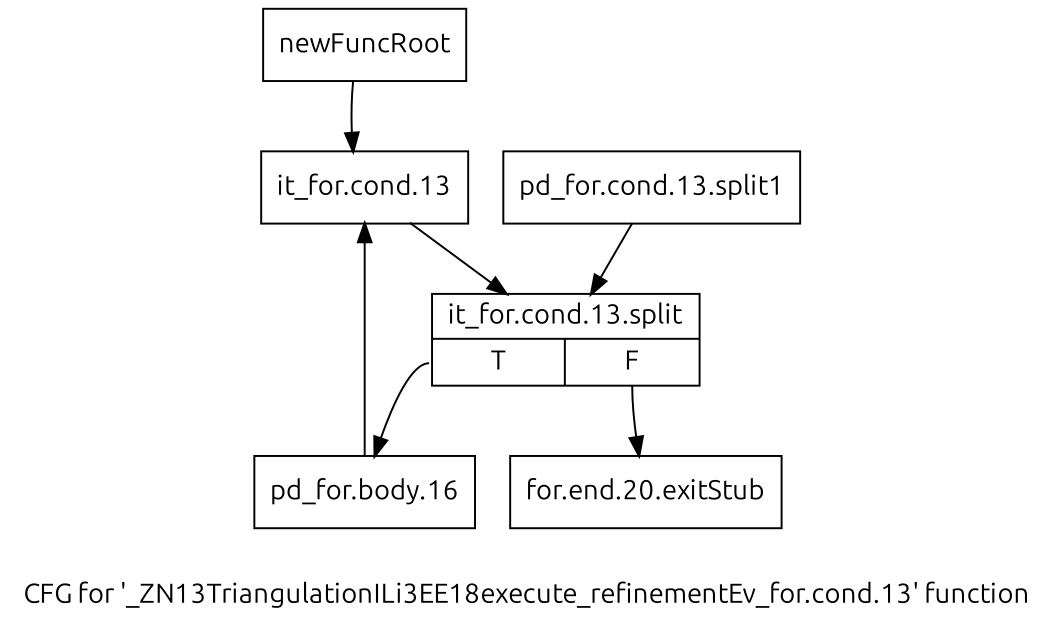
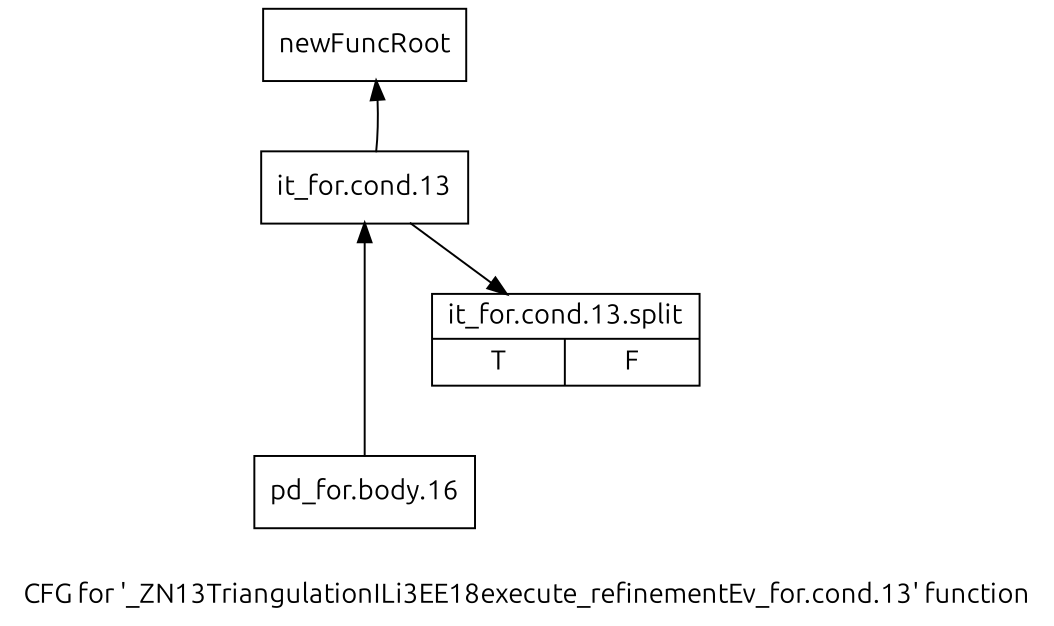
edge "newFuncRoot" -> "it_for.cond.13": reversed
node "pd_for.cond.13.split1": removed
edge "it_for.cond.13.split" -> "pd_for.body.16": removed
node "for.end.20.exitStub": removed
